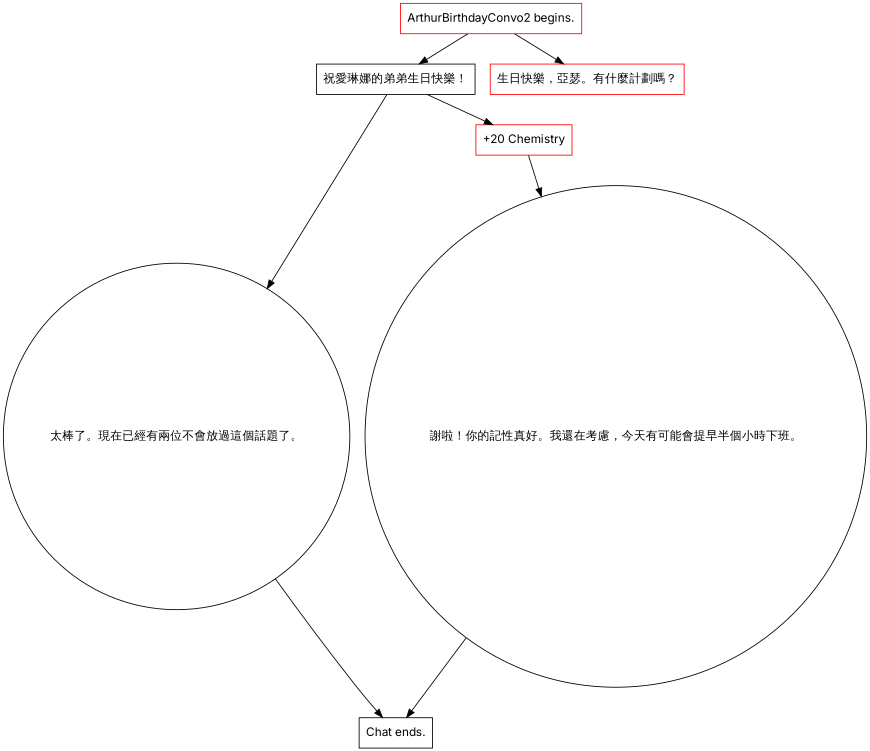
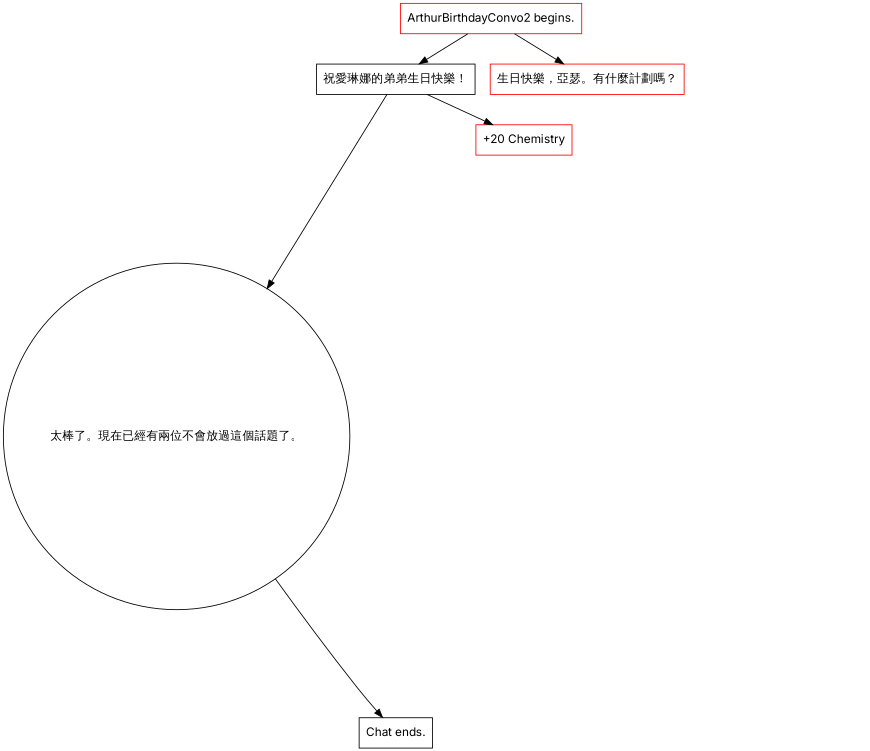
node "謝啦！你的記性真好。我還在考慮，今天有可能會提早半個小時下班。": removed
